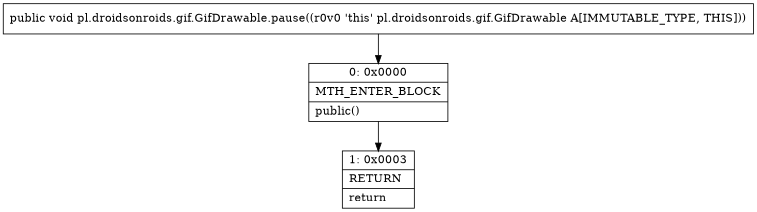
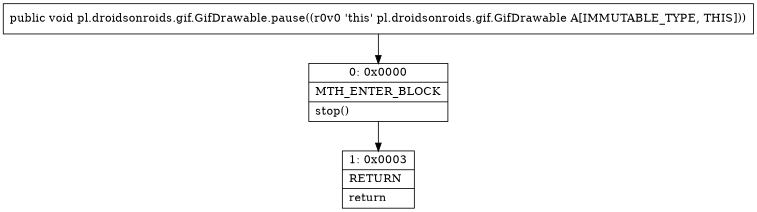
node "0: 0x0000": text "public()" -> "stop()"
